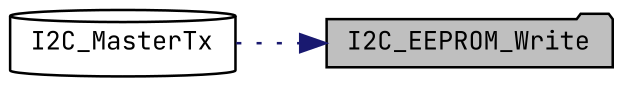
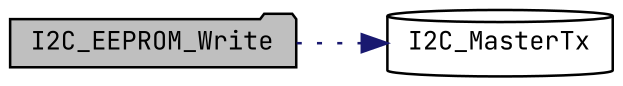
edge "I2C_MasterTx" -> "I2C_EEPROM_Write": reversed
